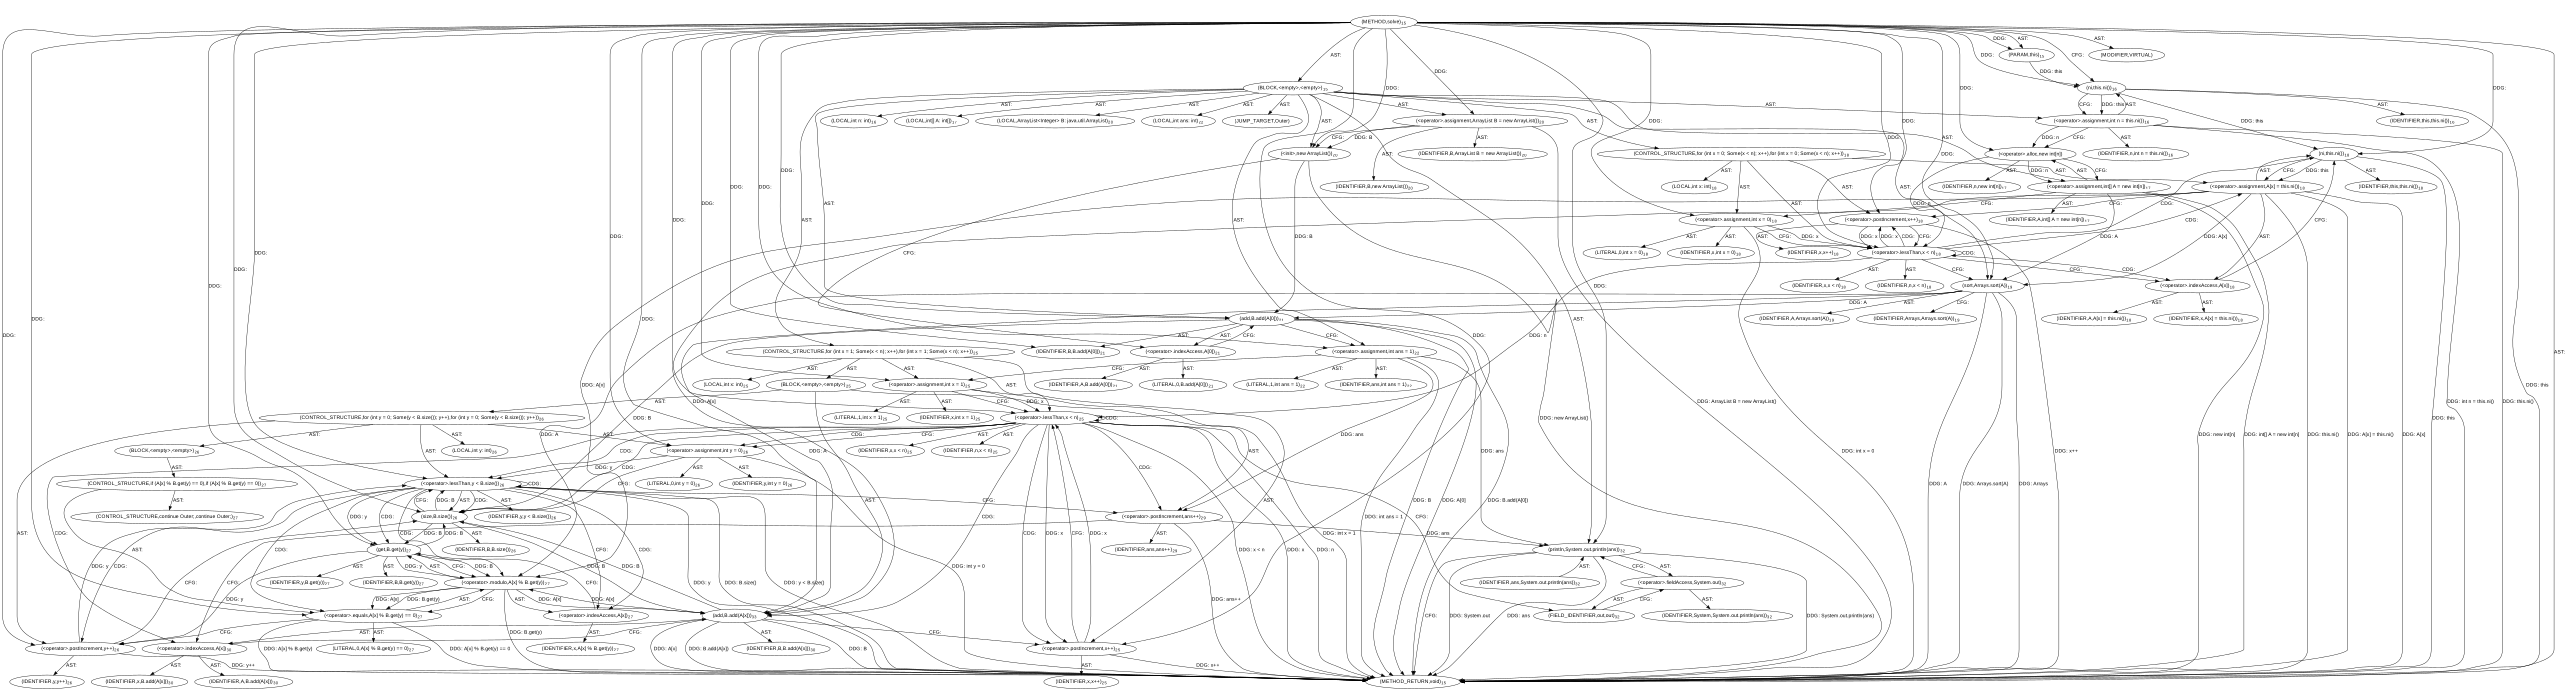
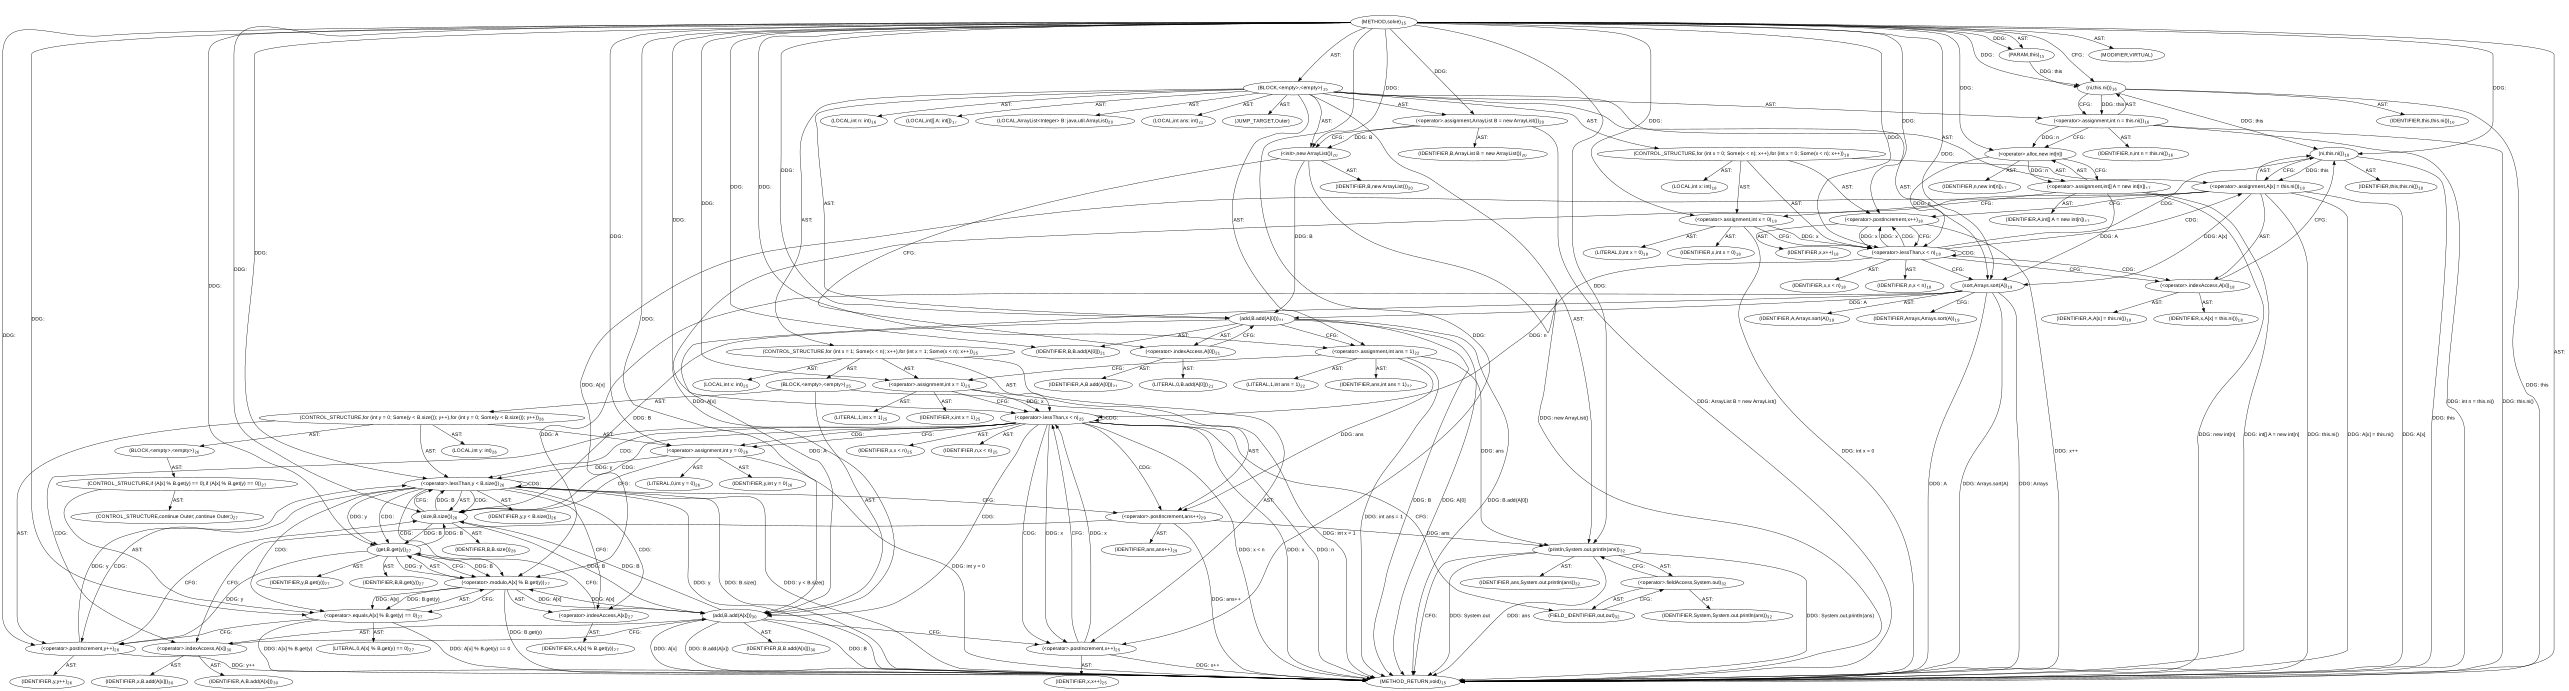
edge "(<operator>.assignment,ArrayList B = new ArrayList())" -> "(IDENTIFIER,B,new ArrayList())": now "(<init>,new ArrayList())" -> "(IDENTIFIER,B,new ArrayList())"
edge "(IDENTIFIER,ans,System.out.println(ans))" -> "(println,System.out.println(ans))": reversed
node "(add,B.add(A[x]))": text "33" -> "30"
